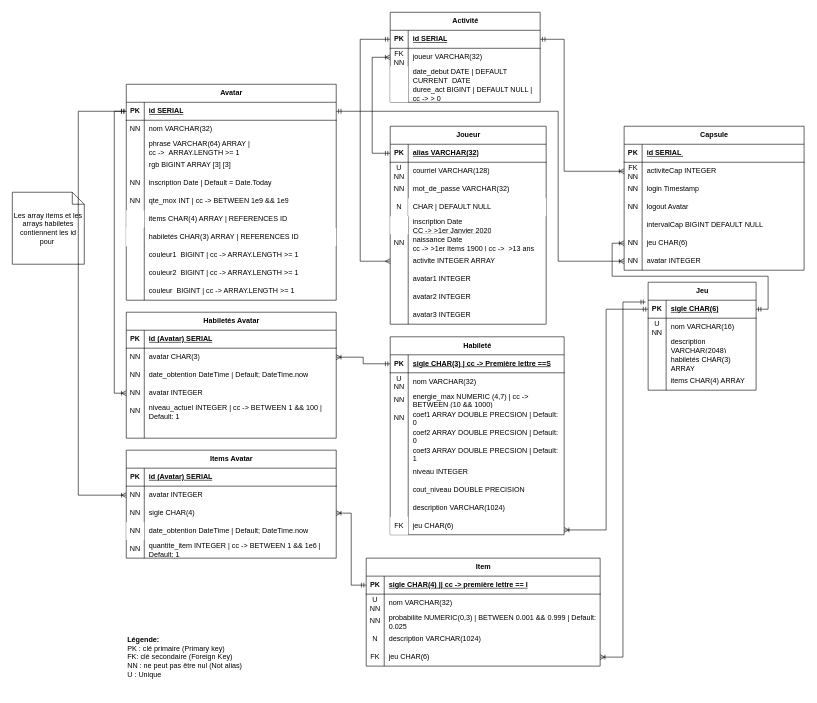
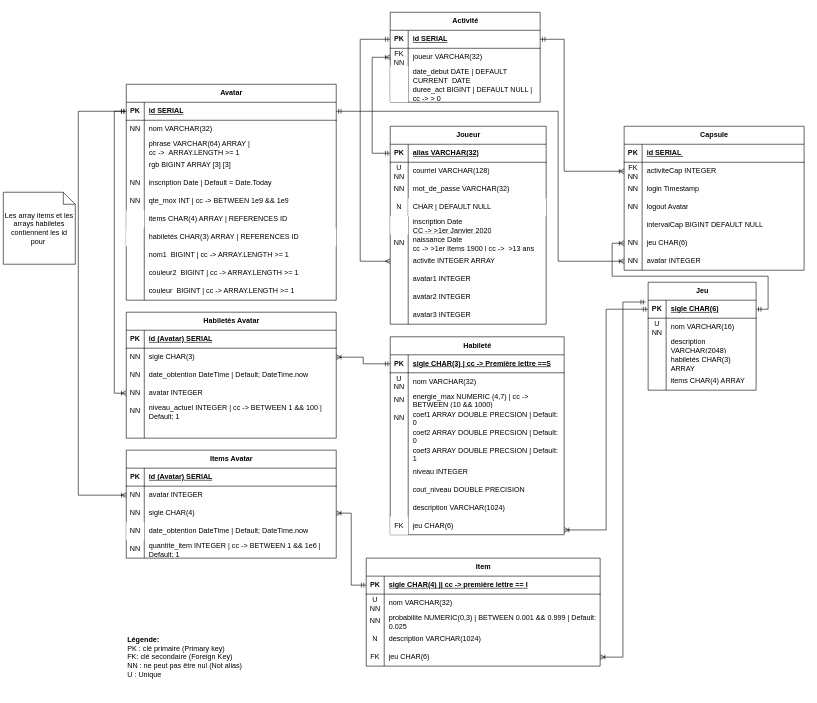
node "Les array items et les arrays habiletes contiennent les id pour": moved (48, 228) -> (39, 228)
node "couleur1 BIGINT | cc -> ARRAY.LENGTH >= 1": label "couleur1 BIGINT | cc -> ARRAY.LENGTH >= 1" -> "nom1 BIGINT | cc -> ARRAY.LENGTH >= 1"
node "avatar CHAR(3)": label "avatar CHAR(3)" -> "sigle CHAR(3)"
